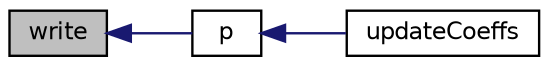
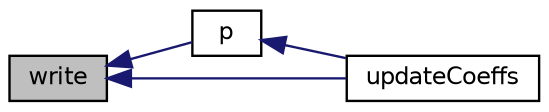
edge "updateCoeffs" -> "write": added
